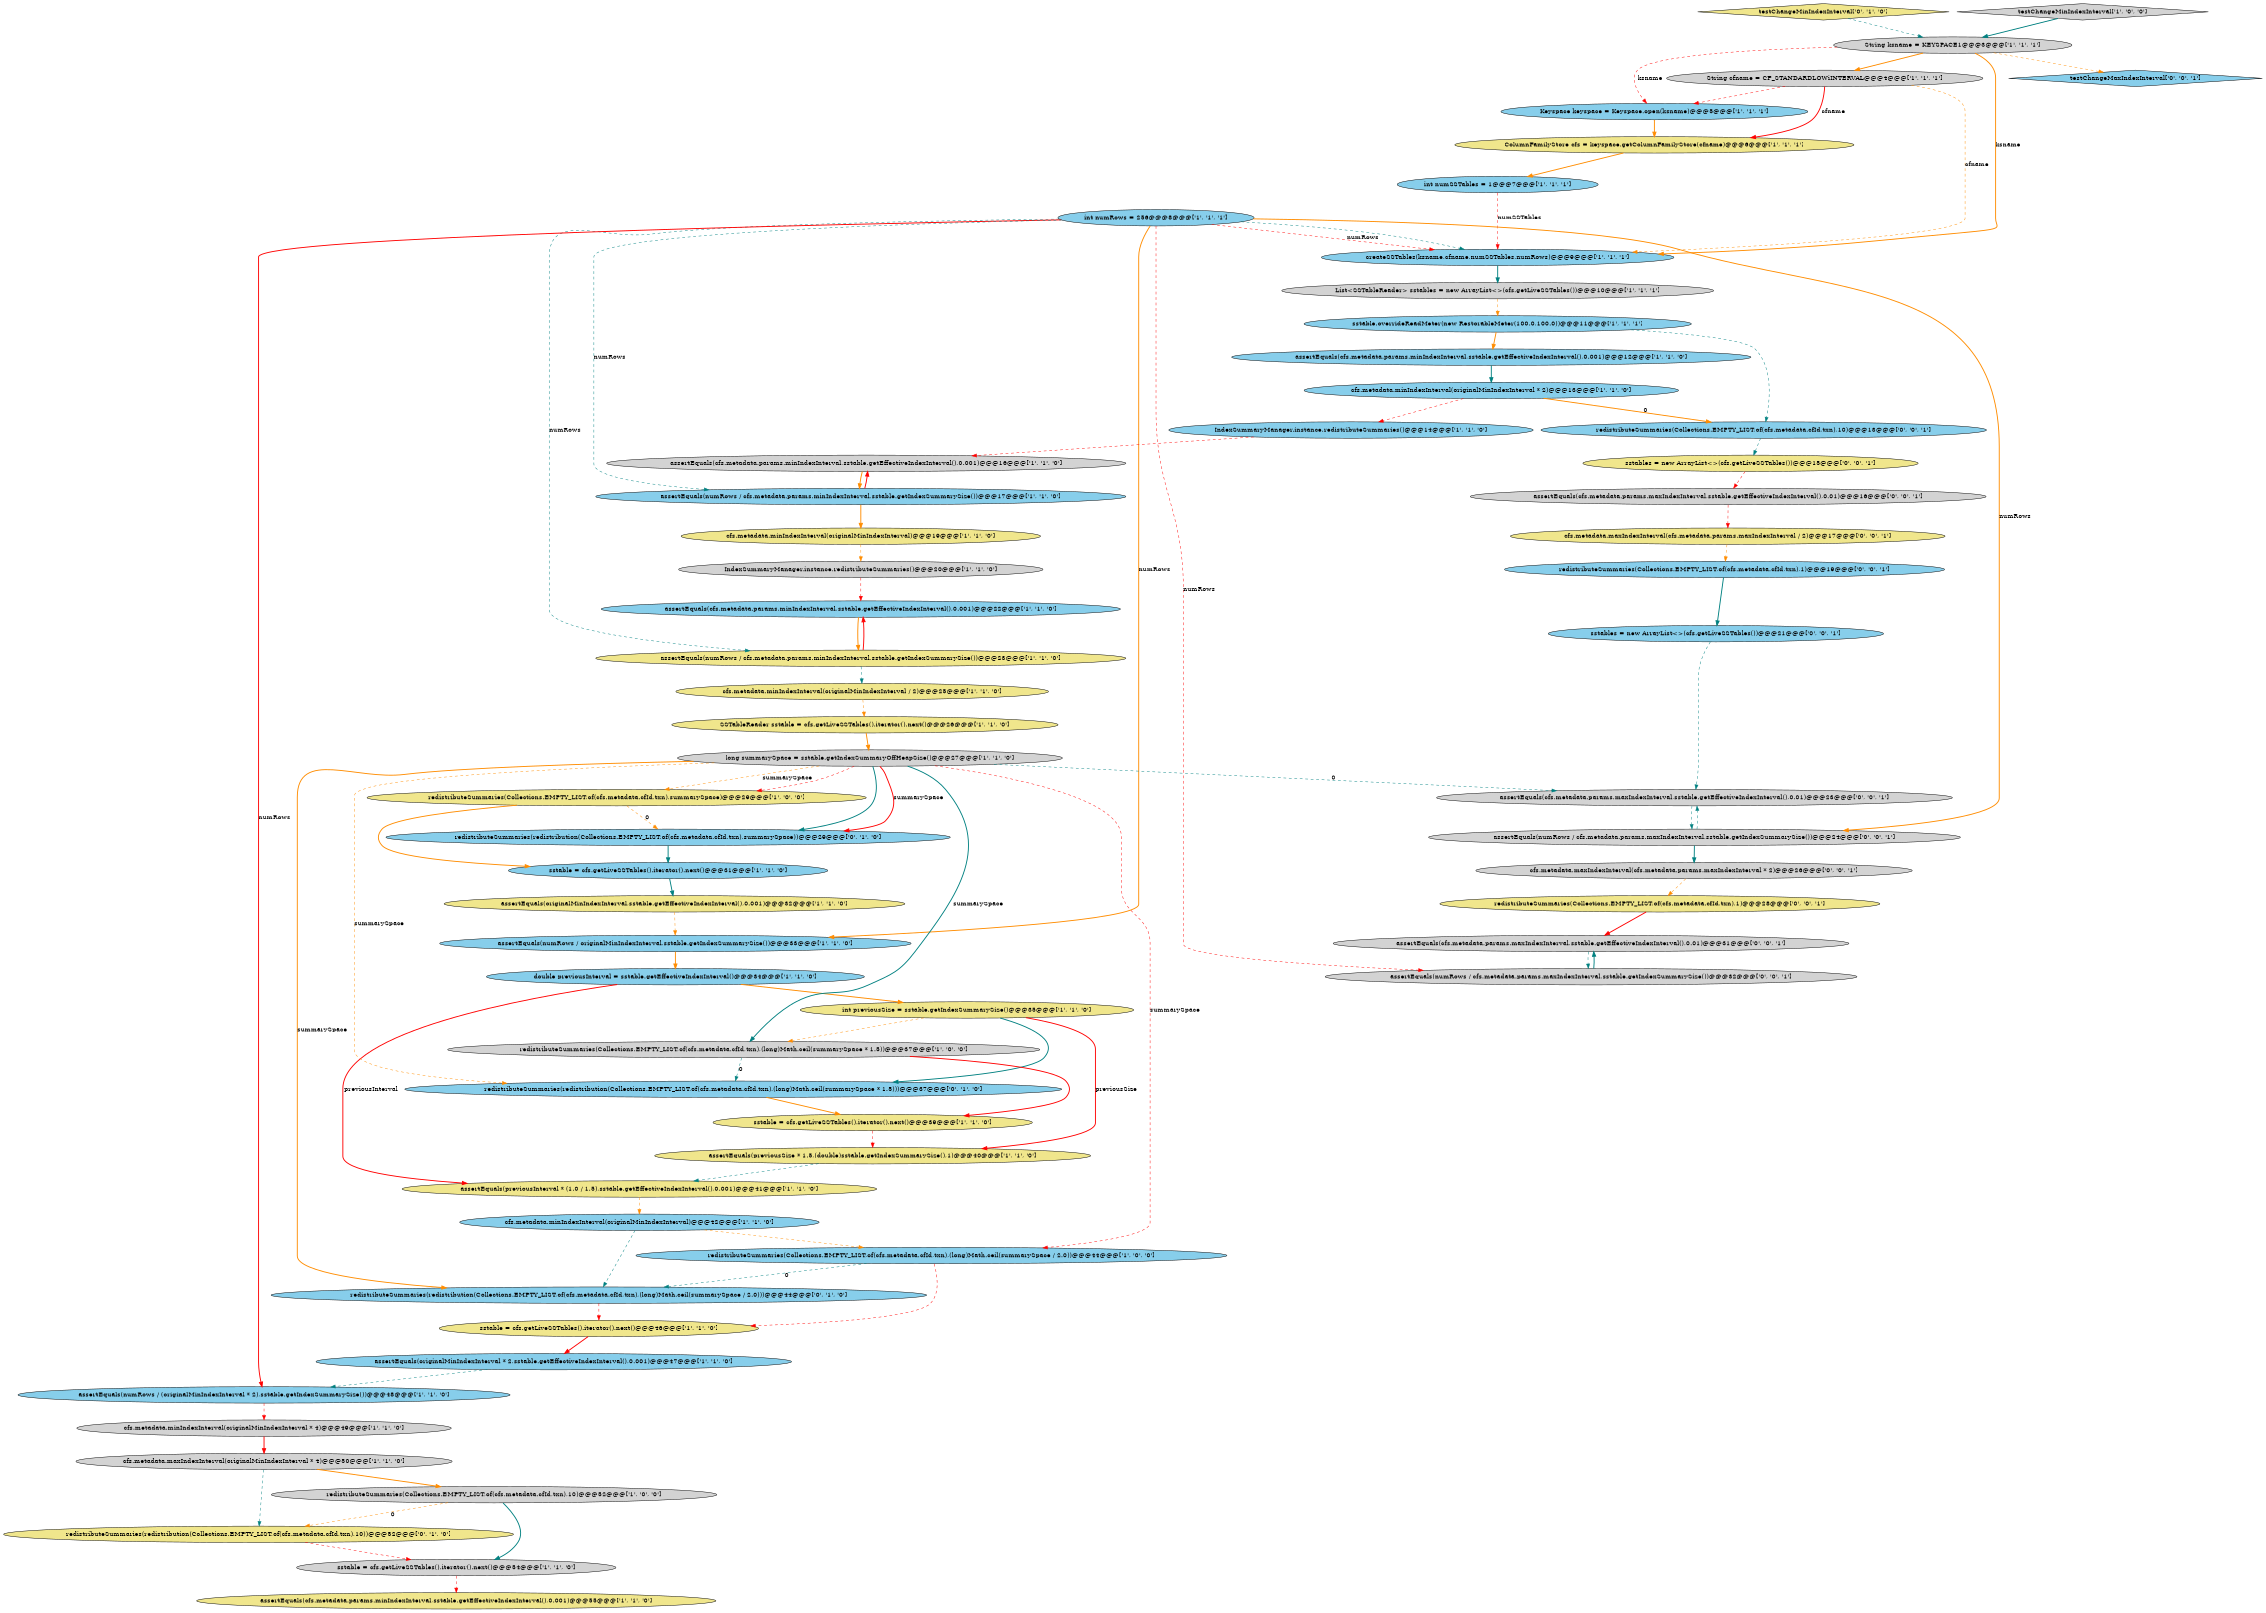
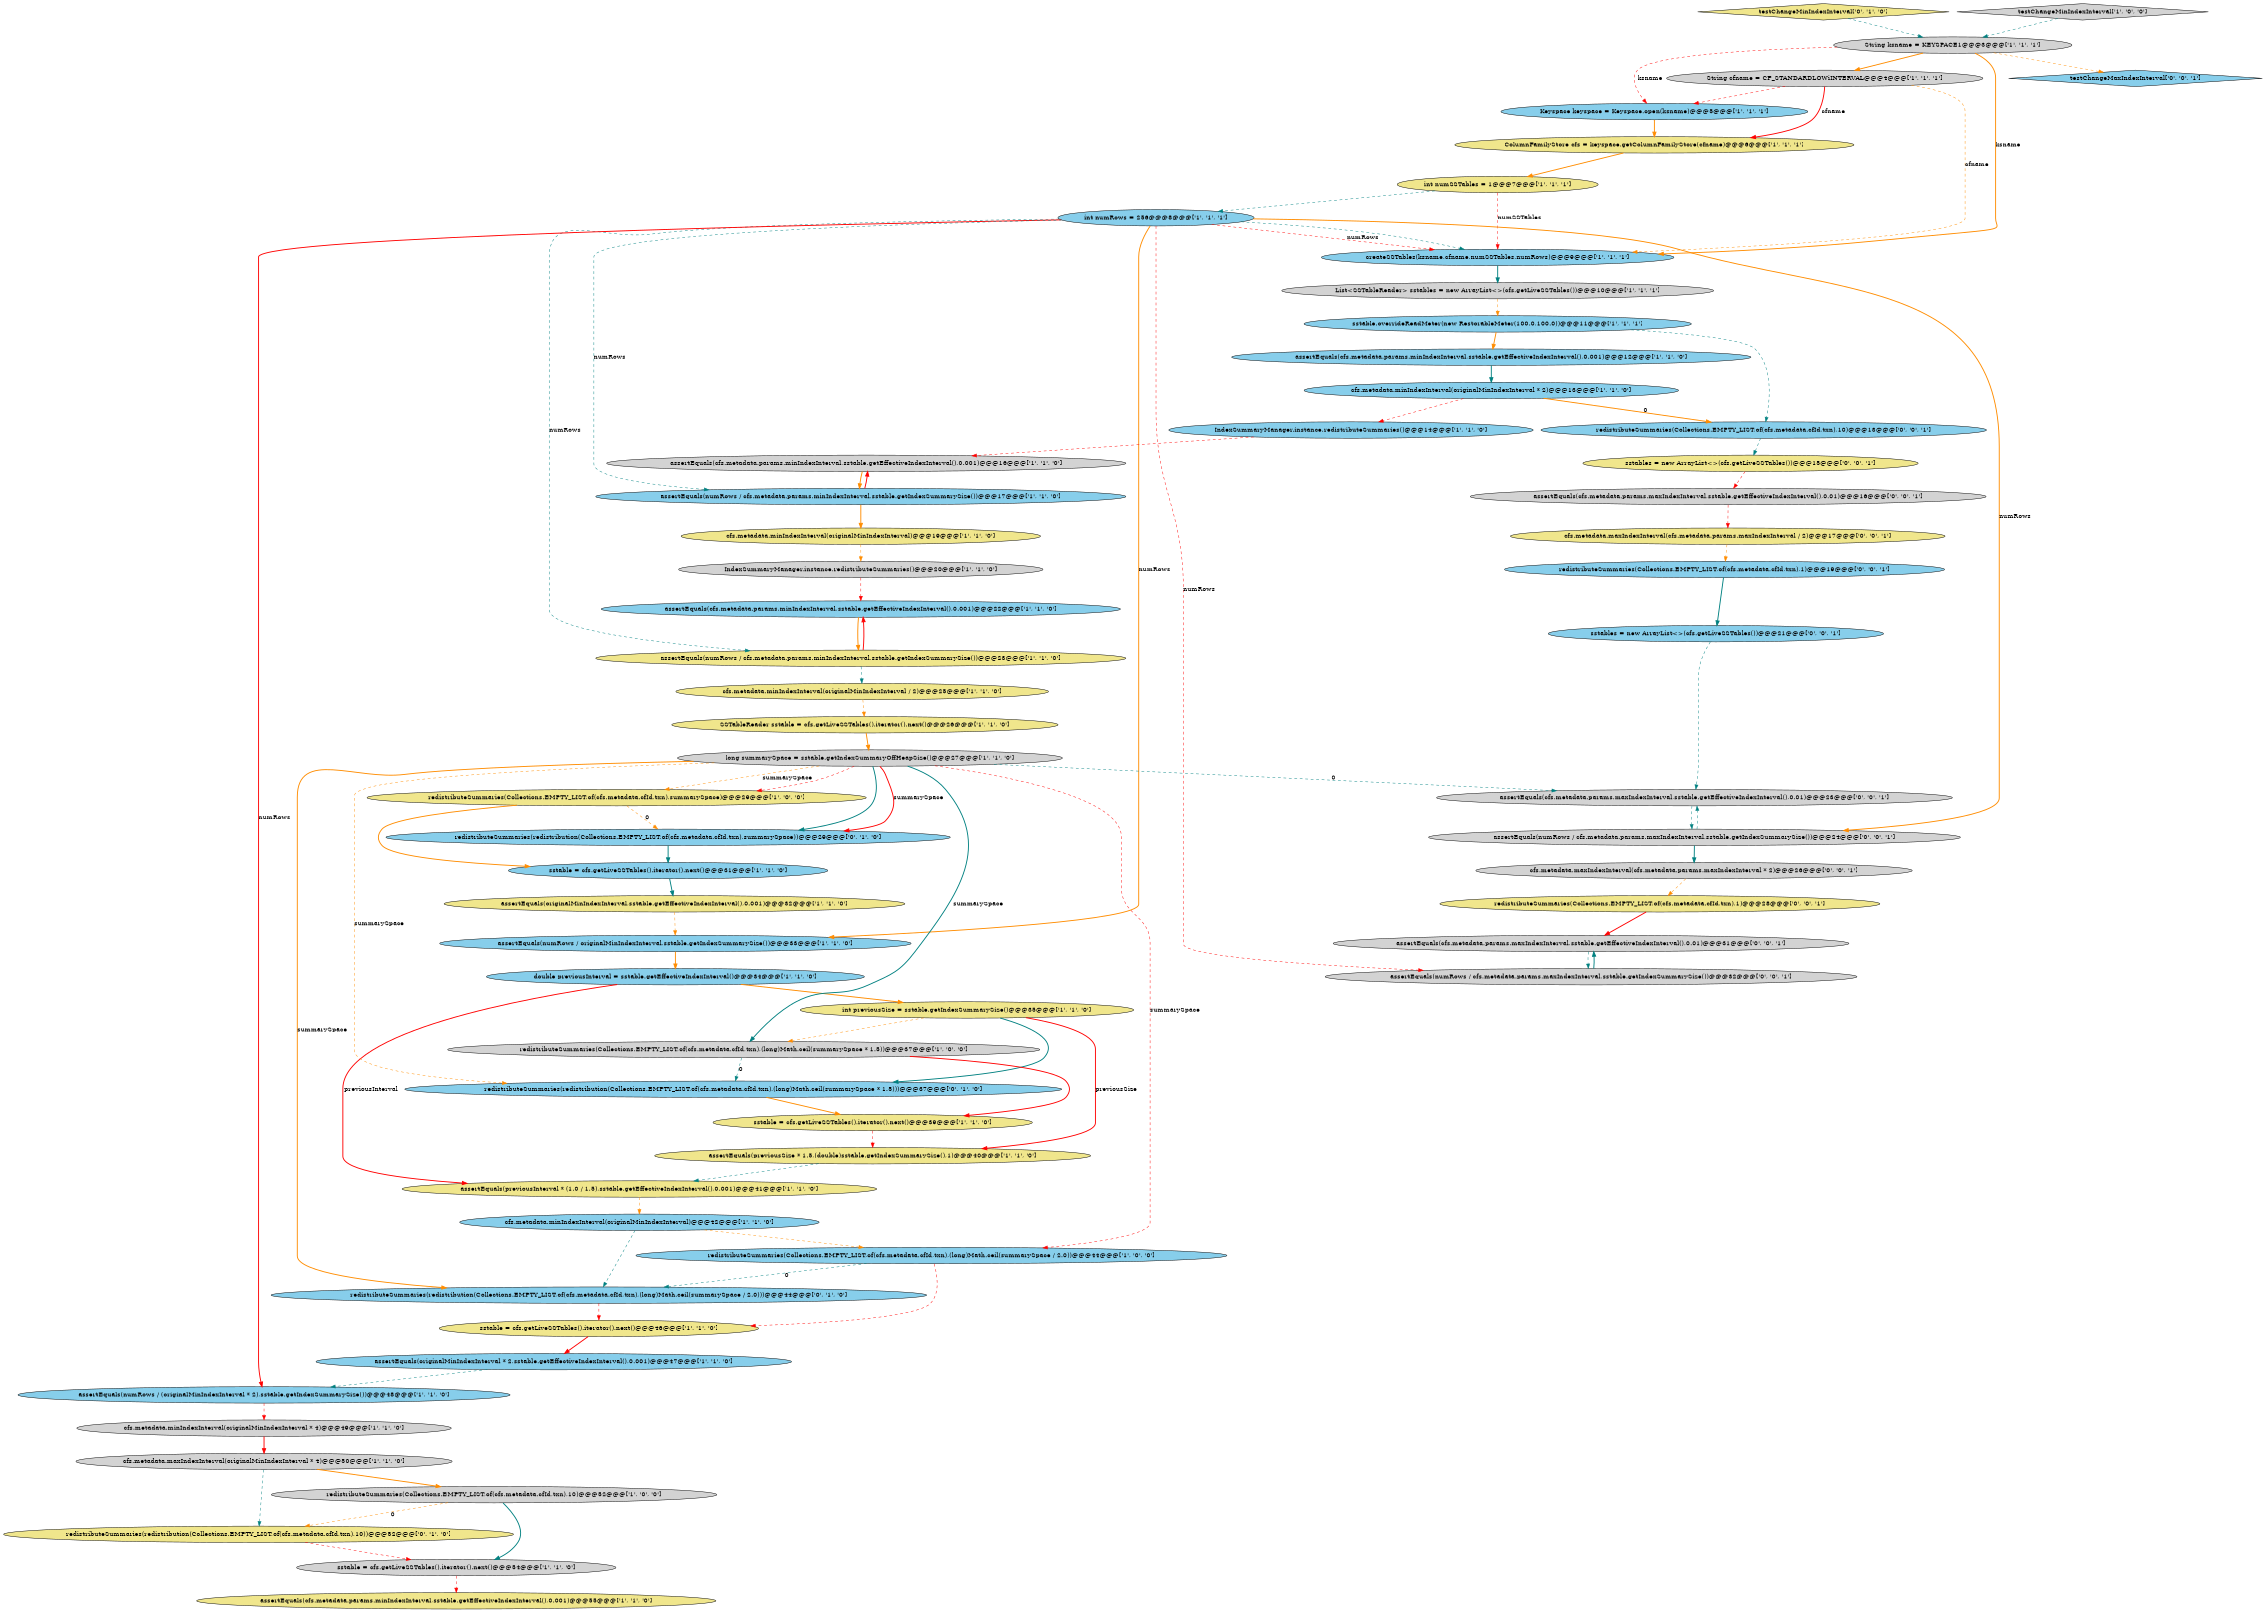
edge "testChangeMinIndexInterval['1', '0', '0']" -> "String ksname = KEYSPACE1@@@3@@@['1', '1', '1']": style bold -> dashed
node "int numSSTables = 1@@@7@@@['1', '1', '1']": fillcolor skyblue -> khaki
edge "int numSSTables = 1@@@7@@@['1', '1', '1']" -> "int numRows = 256@@@8@@@['1', '1', '1']": added
